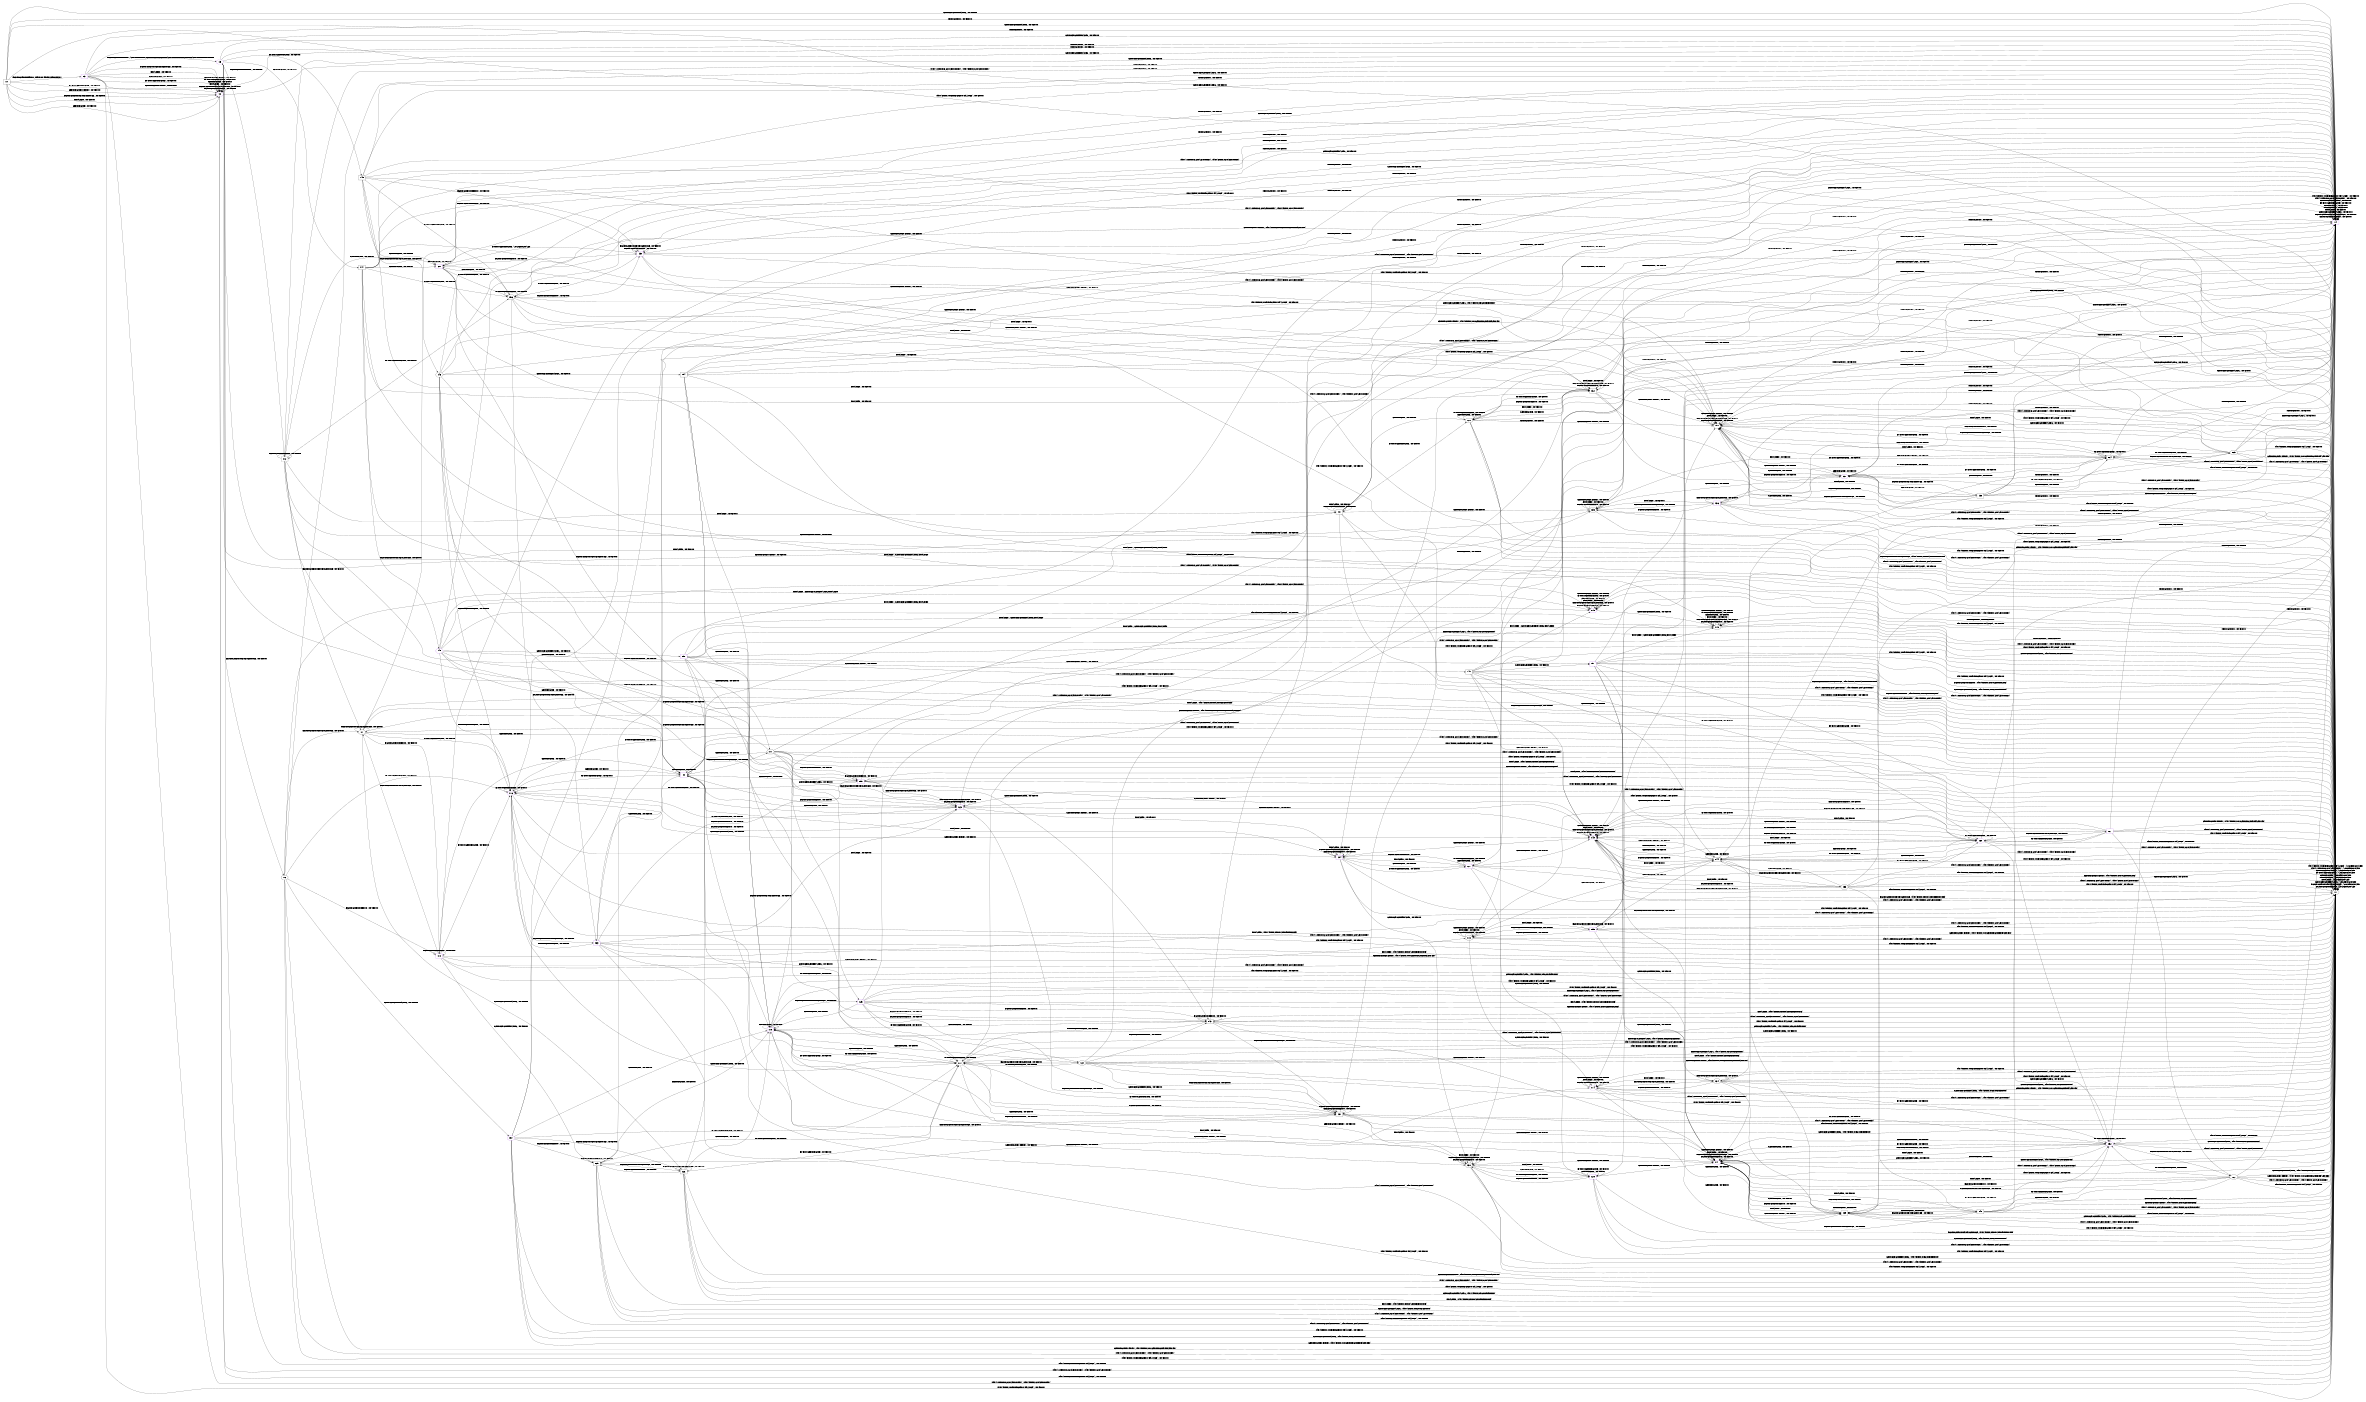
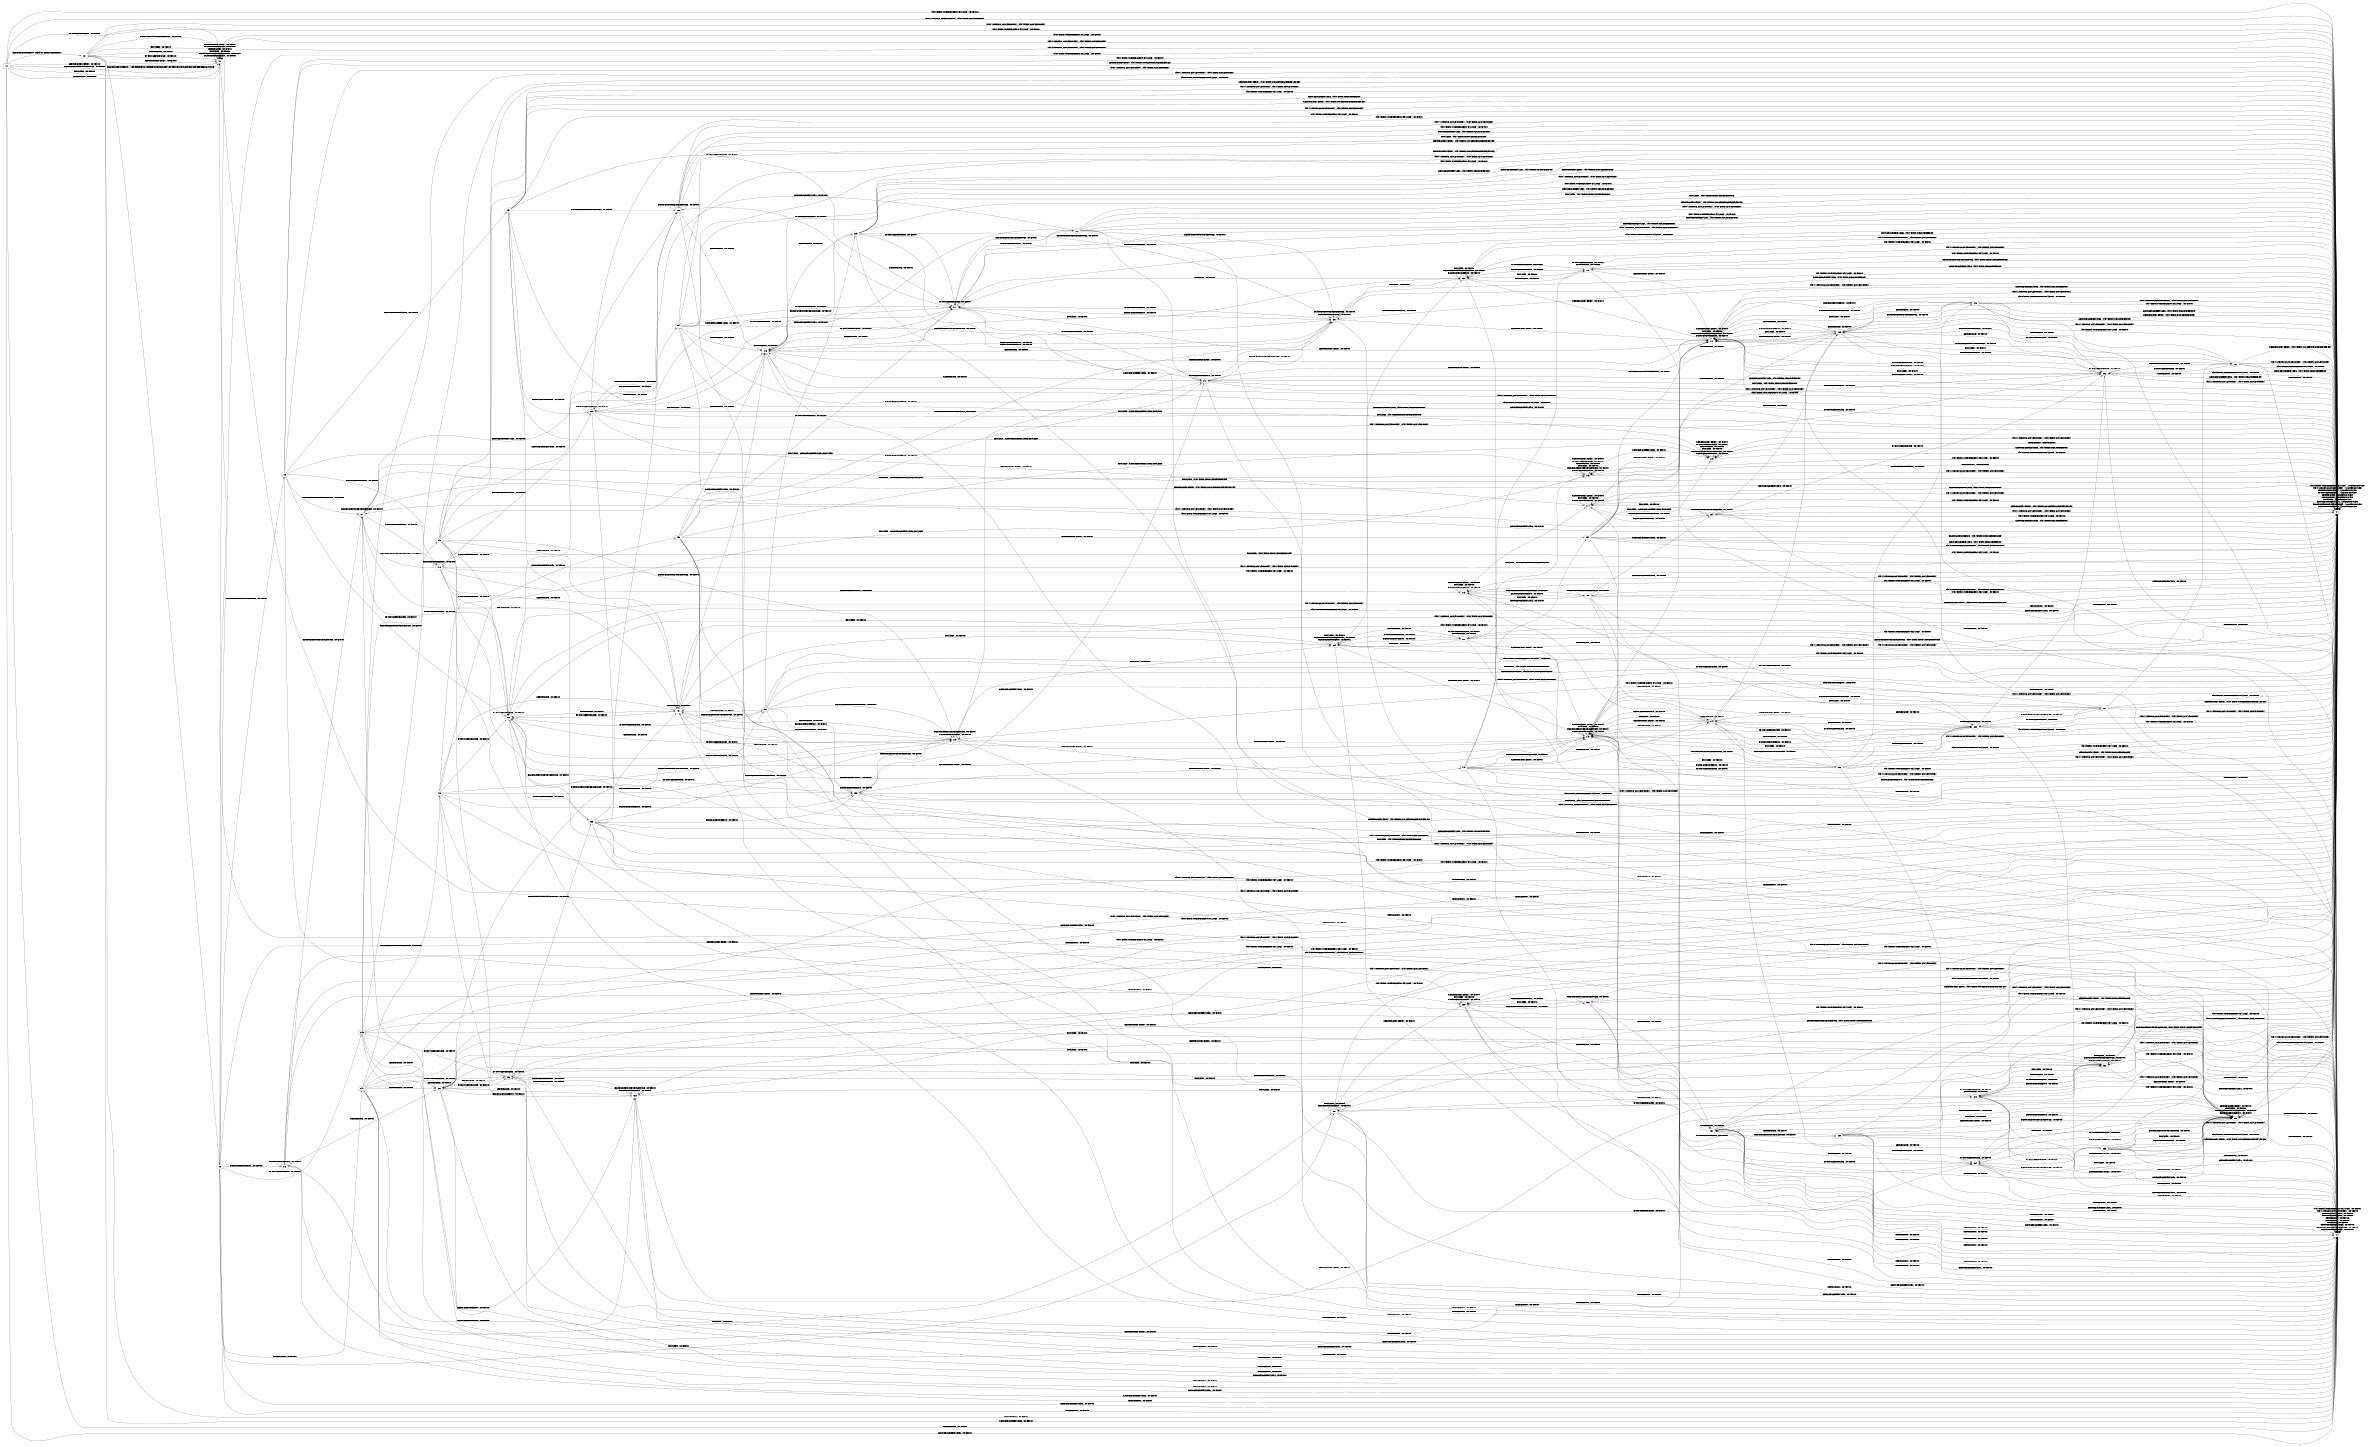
edge "s33" -> "s21": label "EMPTY_CERTIFICATE / SOCKET_CLOSED" -> "CERTIFICATE / TIMEOUT"
edge "s54" -> "s31": added, label "ECDH_CLIENT_KEY_EXCHANGE / TIMEOUT"
edge "s12" -> "s56": removed, label "EMPTY_CERTIFICATE / TIMEOUT"
edge "s36" -> "s64": now "s8" -> "s64"
edge "s14" -> "s58": now "s14" -> "s4"
edge "s18" -> "s30": label "CERTIFICATE_VERIFY / TIMEOUT" -> "FINISHED / TIMEOUT"
